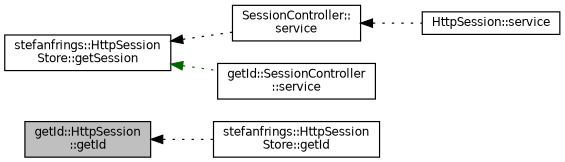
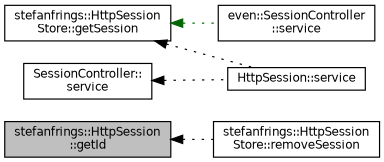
edge "SessionController:: service" -> "stefanfrings::HttpSession Store::getSession": now "HttpSession::service" -> "stefanfrings::HttpSession Store::getSession"
node "getId::SessionController ::service": label "getId::SessionController ::service" -> "even::SessionController ::service"
node "getId::HttpSession ::getId": label "getId::HttpSession ::getId" -> "stefanfrings::HttpSession ::getId"
node "stefanfrings::HttpSession Store::getId": label "stefanfrings::HttpSession Store::getId" -> "stefanfrings::HttpSession Store::removeSession"
